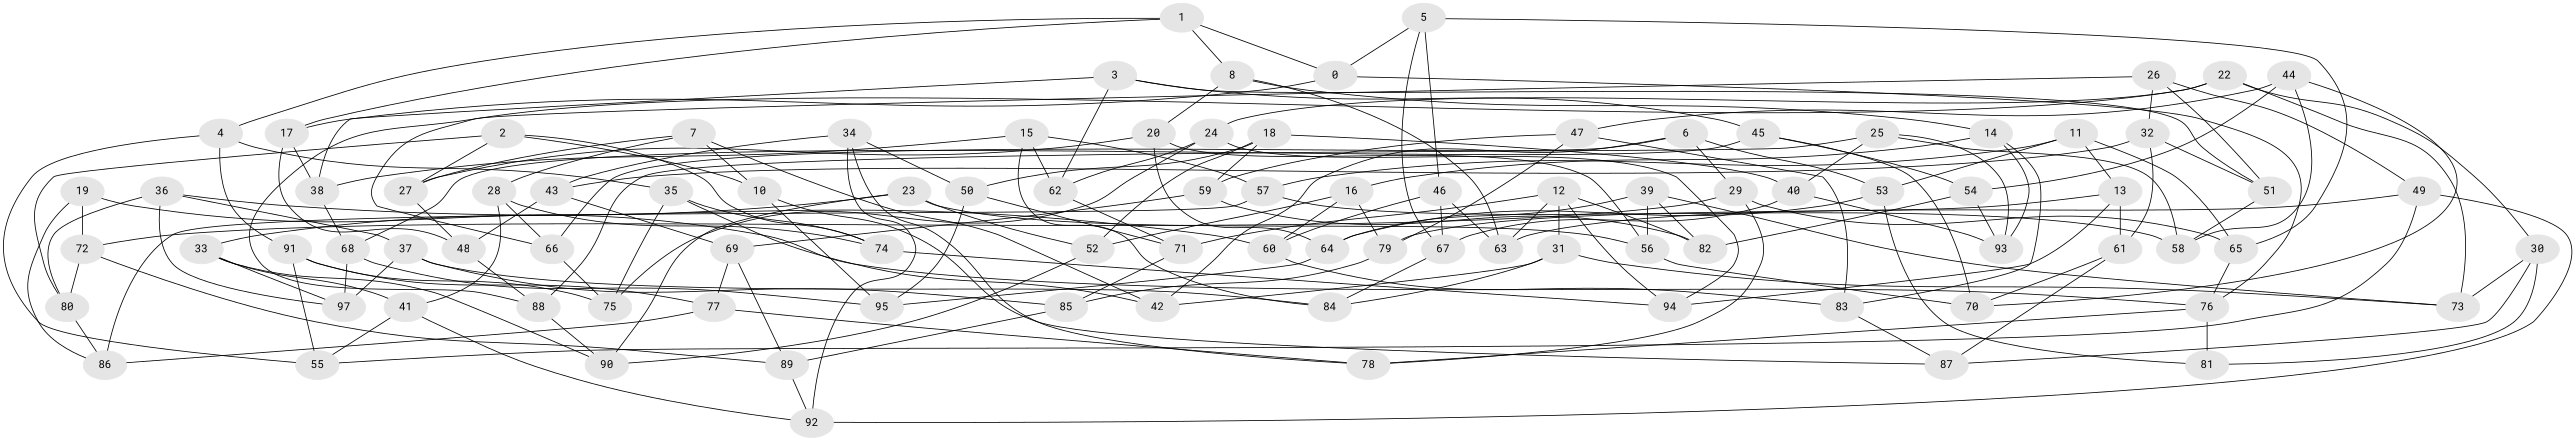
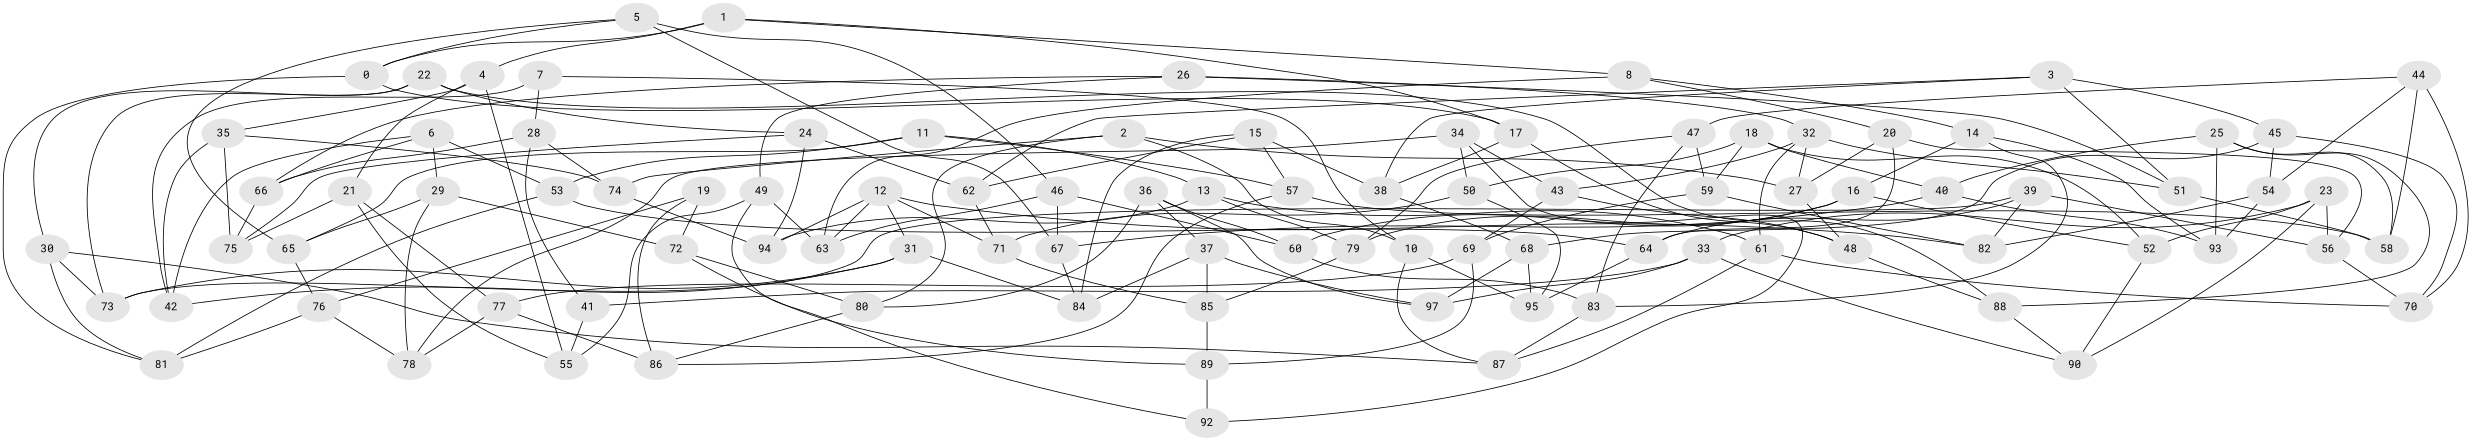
edge "0" -- "76": now "0" -- "81"
edge "7" -- "27": now "32" -- "27"
node "91": label "91" -> "21"
edge "41" -- "92": removed
